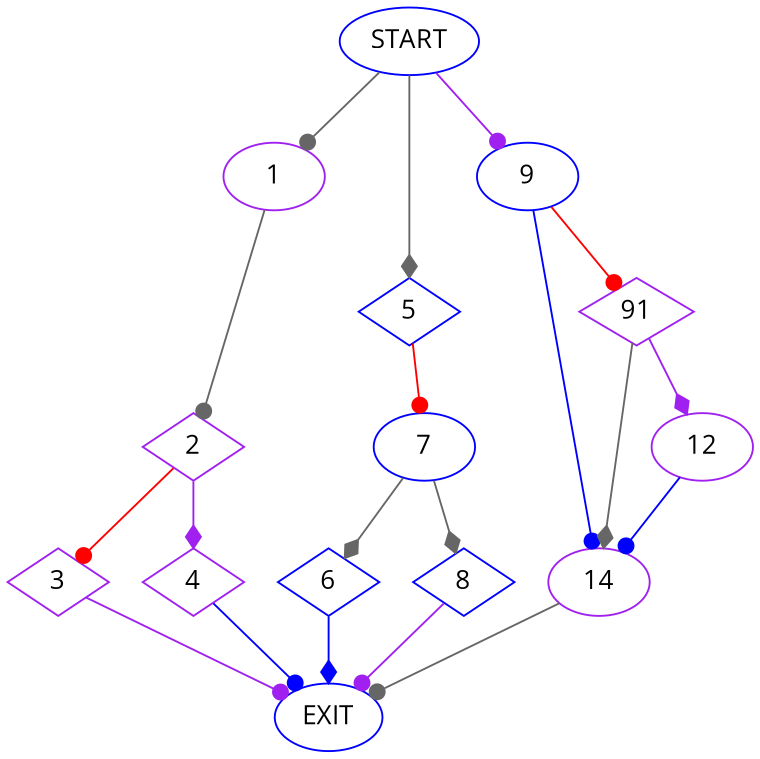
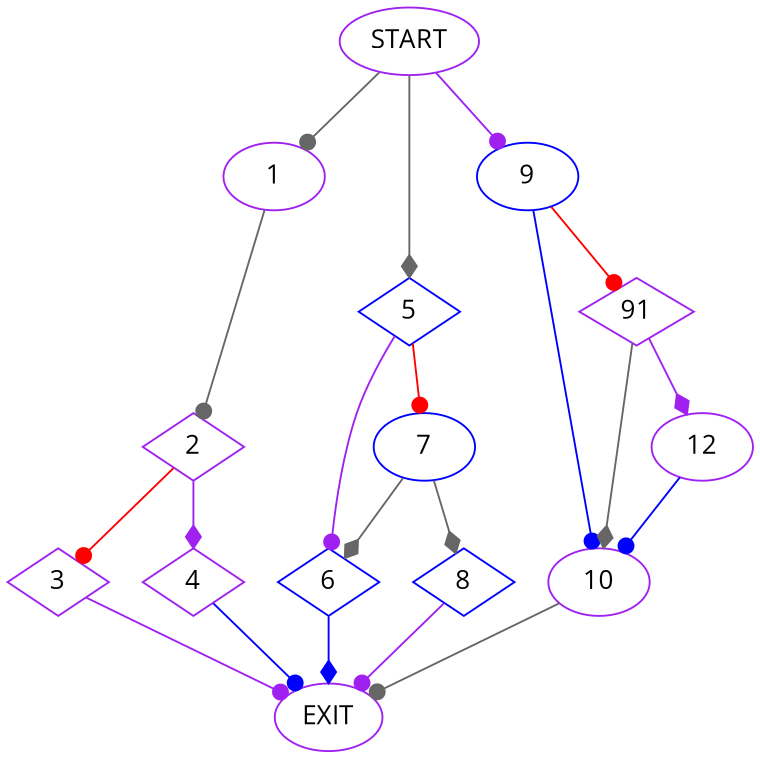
node "START": color blue -> purple
edge "5" -> "6": added
node "14": label "14" -> "10"
node "EXIT": color blue -> purple
